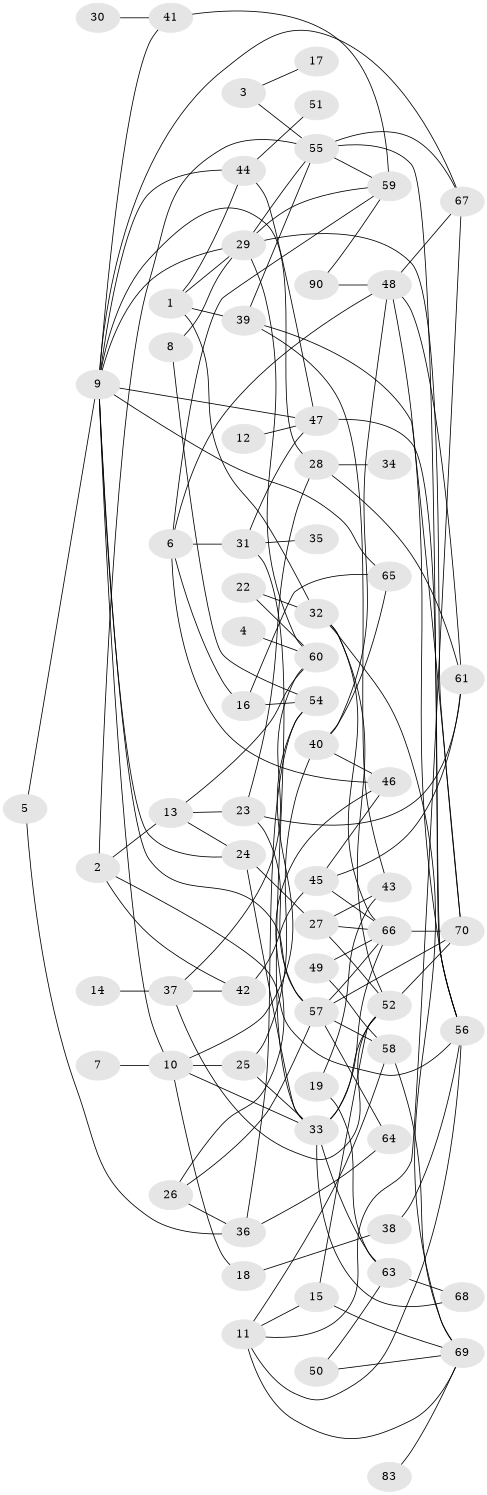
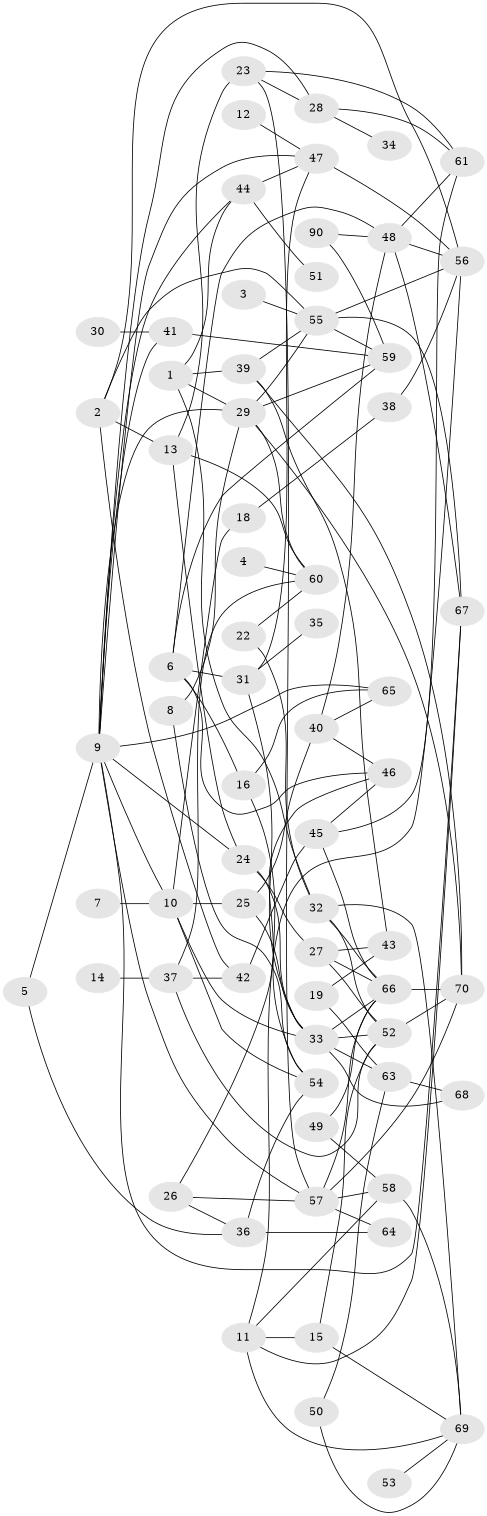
node "17": removed
node "83": label "83" -> "53"
